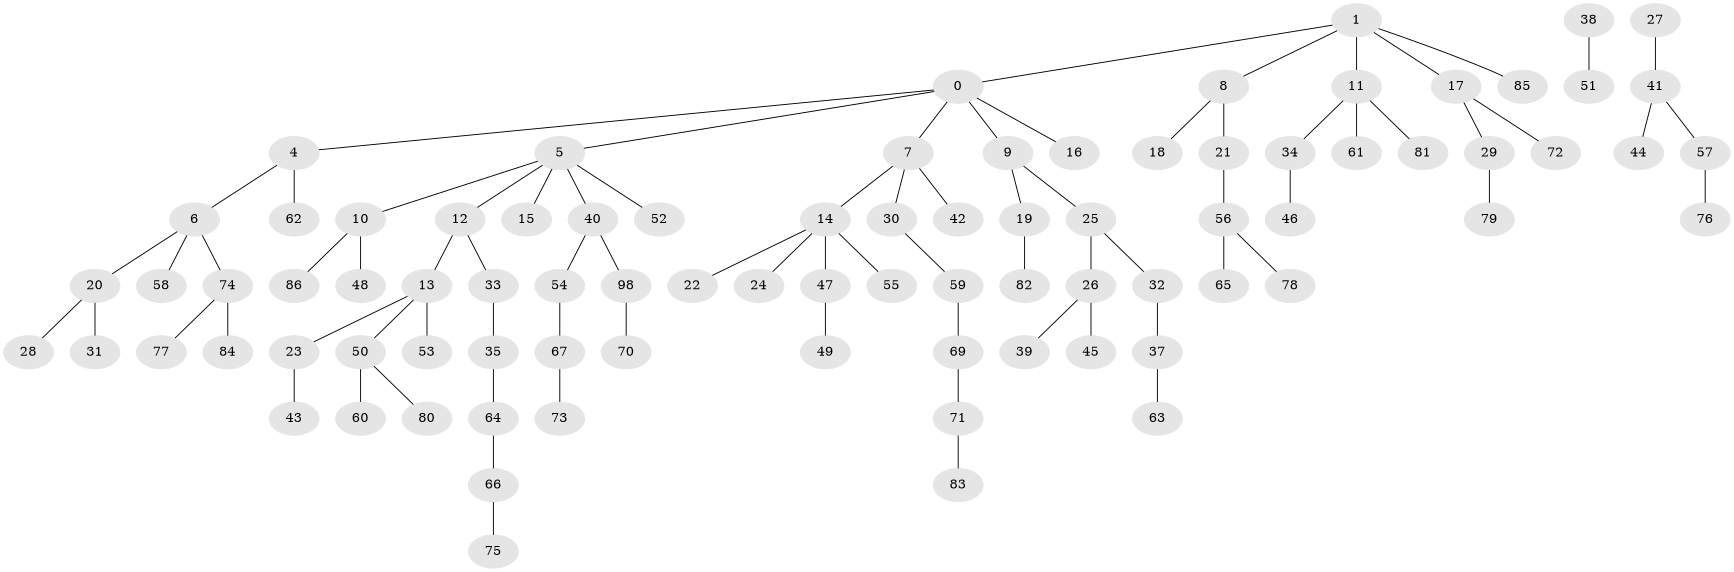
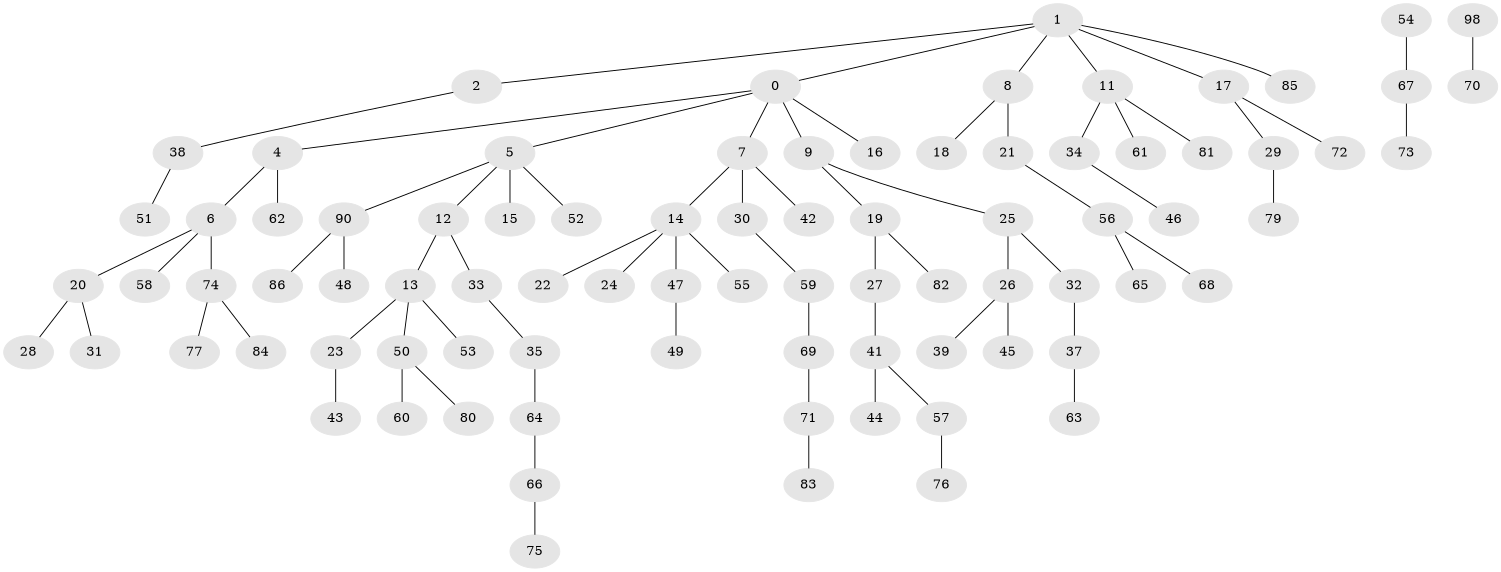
node "2": added
node "10": label "10" -> "90"
node "40": removed
edge "19" -- "27": added
node "78": label "78" -> "68"
